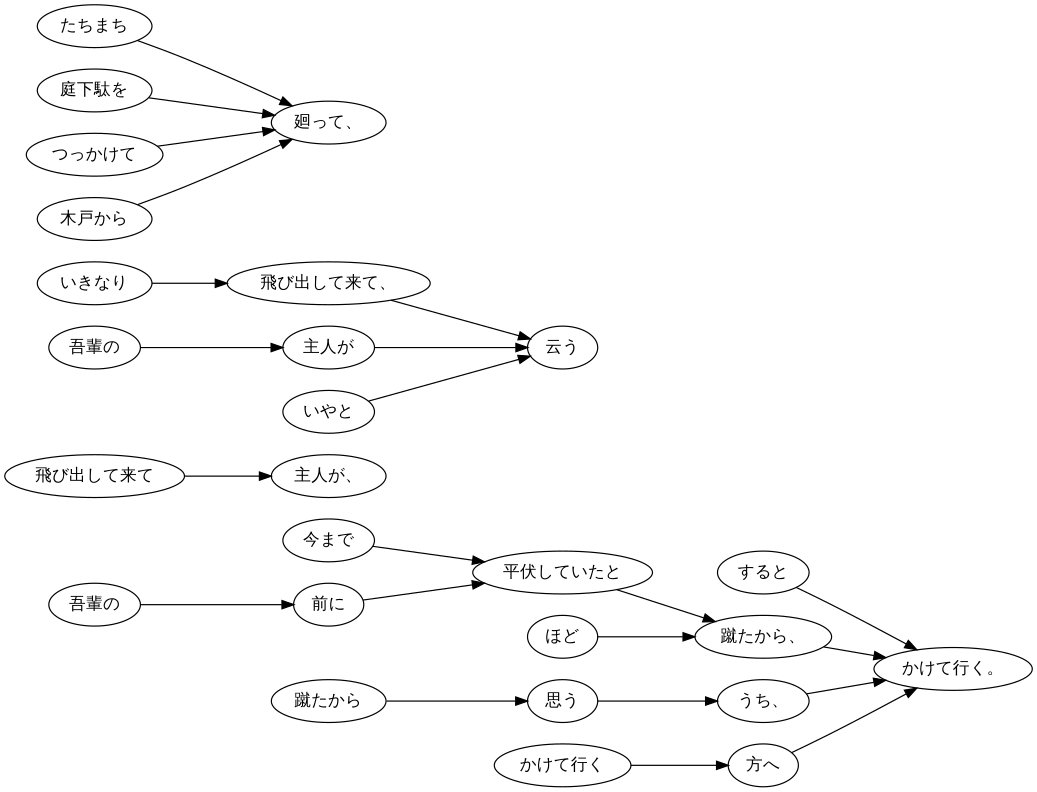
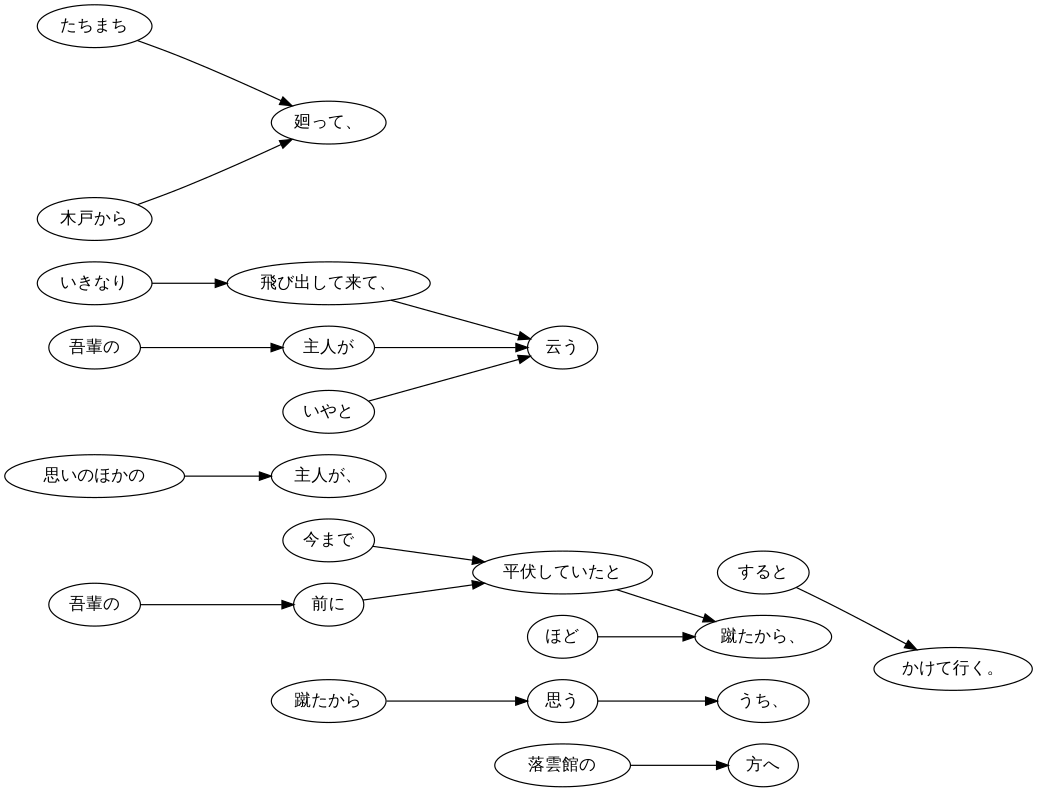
node "庭下駄を": removed
node "つっかけて": removed
node "飛び出して来て": label "飛び出して来て" -> "思いのほかの"
edge "蹴たから、" -> "かけて行く。": removed
edge "うち、" -> "かけて行く。": removed
edge "方へ" -> "かけて行く。": removed
node "かけて行く": label "かけて行く" -> "落雲館の"
